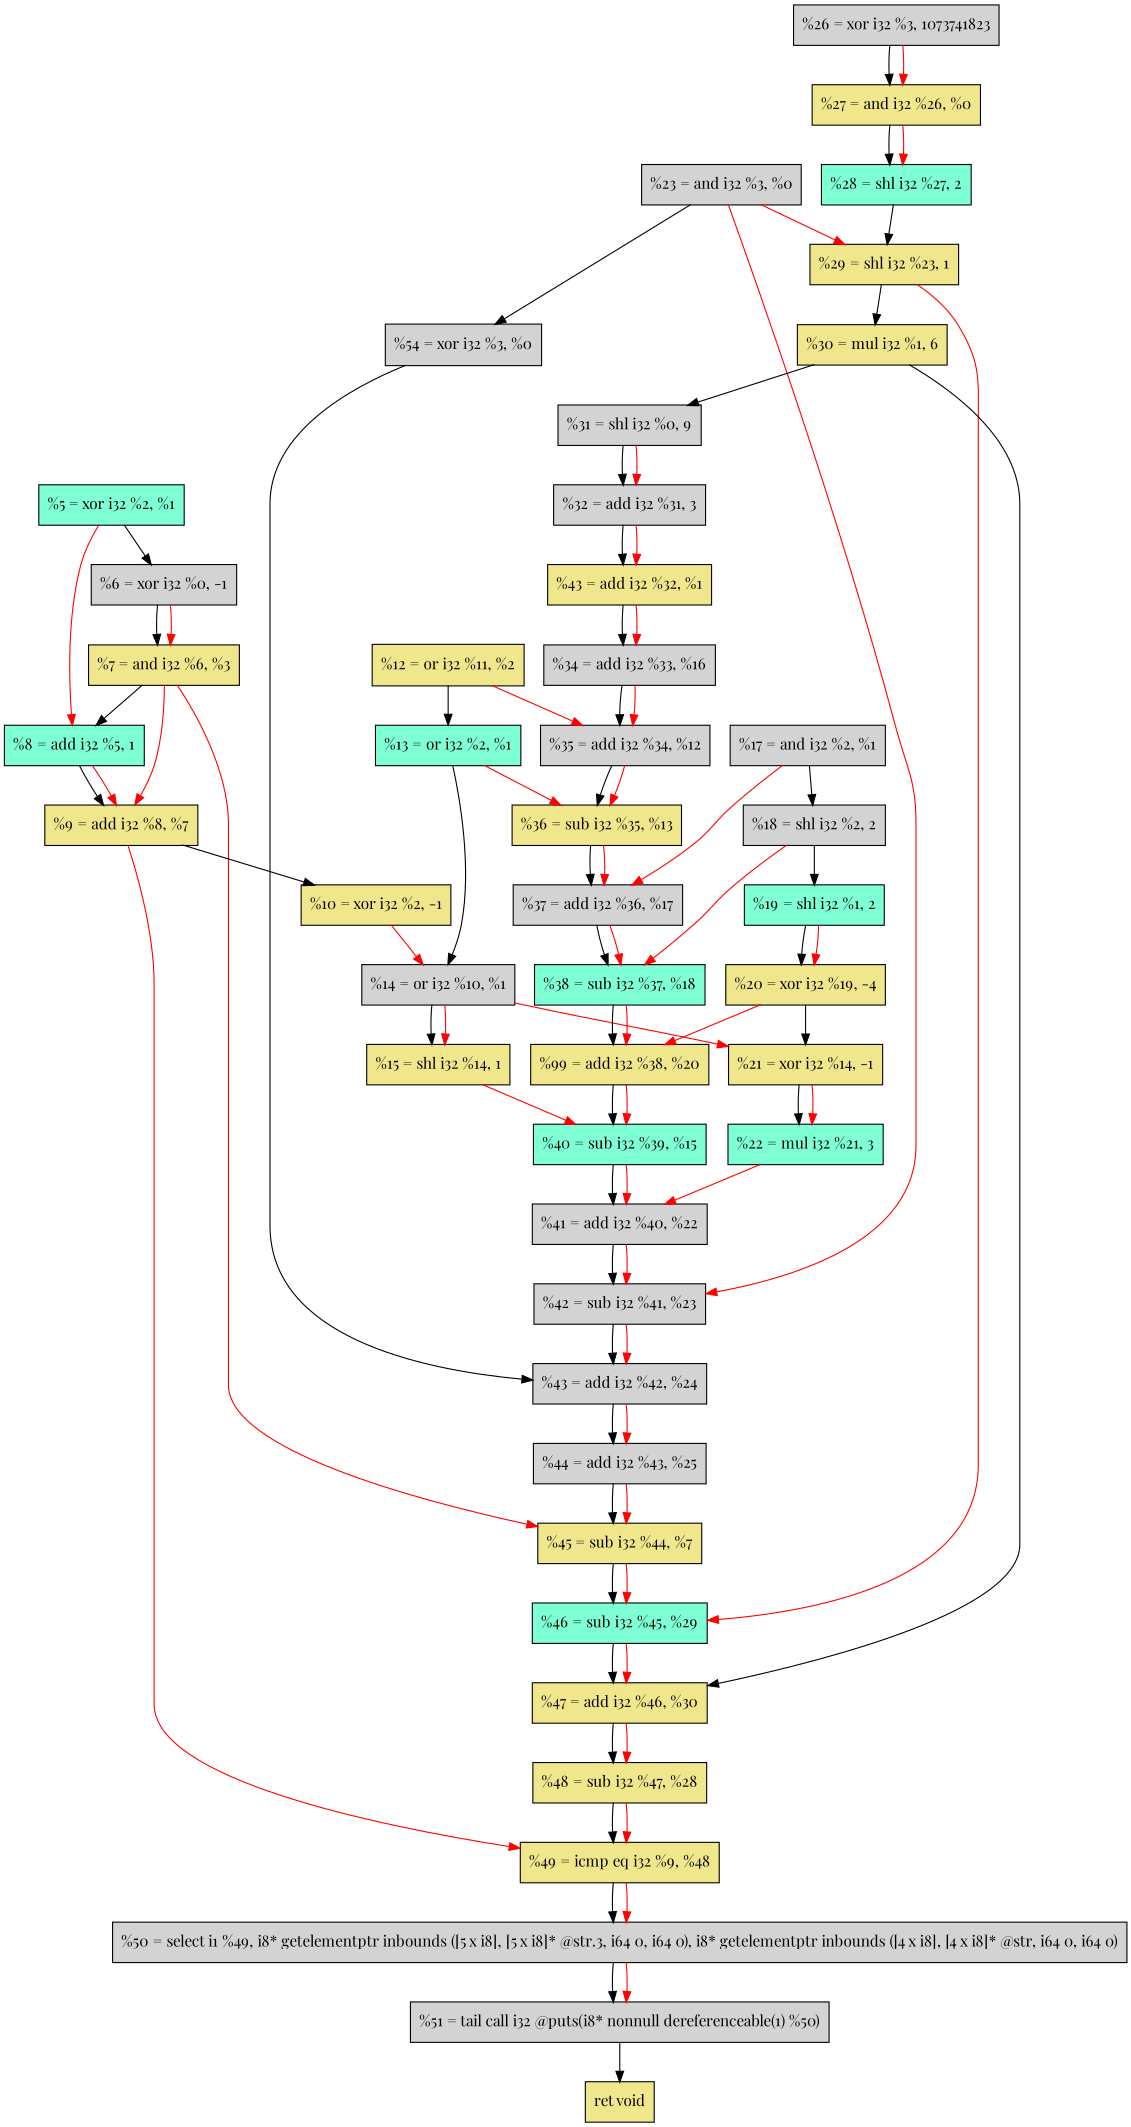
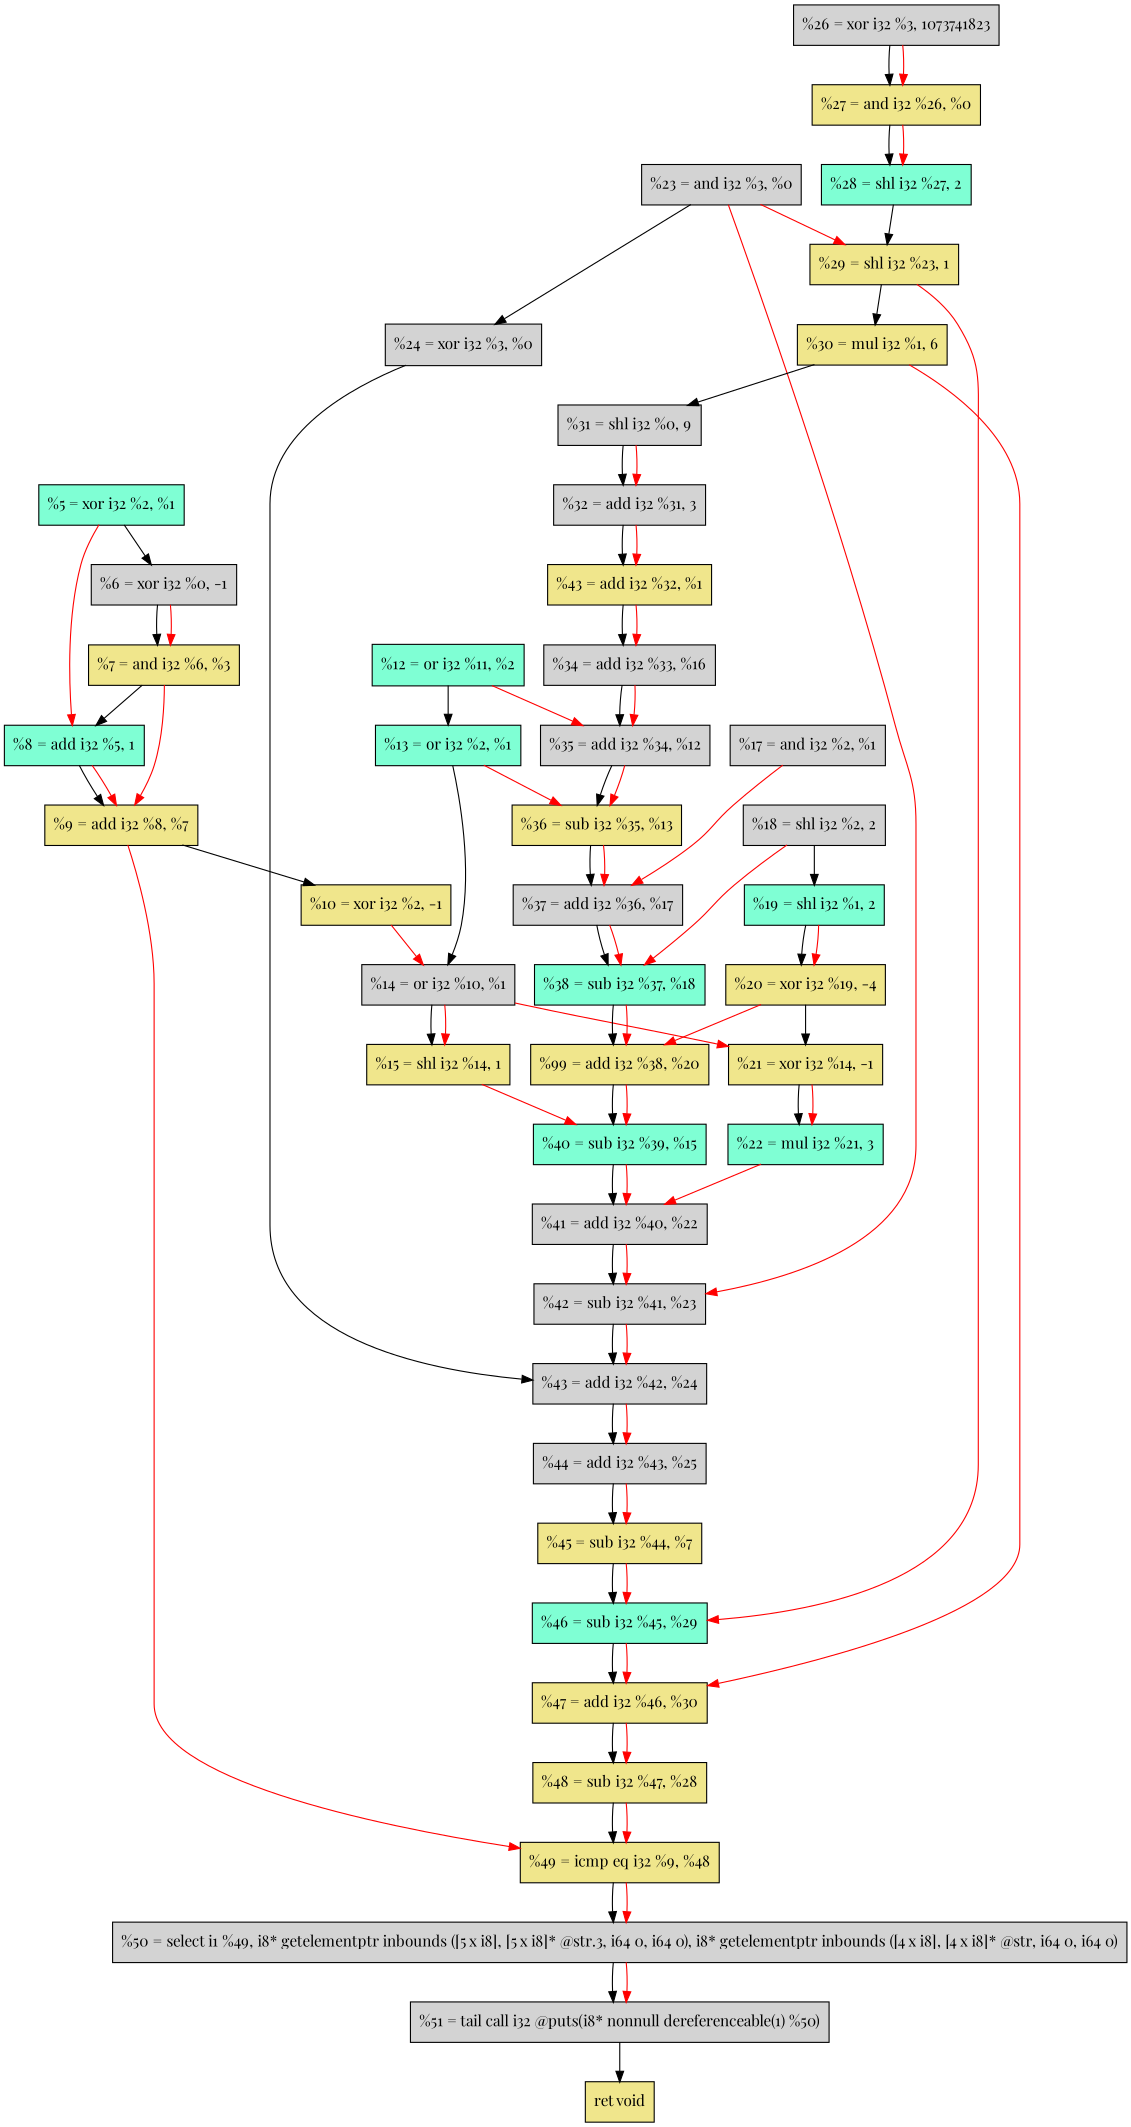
node "%54 = xor i32 %3, %0": label "%54 = xor i32 %3, %0" -> "%24 = xor i32 %3, %0"
node "%12 = or i32 %11, %2": fillcolor khaki -> aquamarine
edge "%17 = and i32 %2, %1" -> "%18 = shl i32 %2, 2": removed
edge "%30 = mul i32 %1, 6" -> "%47 = add i32 %46, %30": color black -> red
edge "%7 = and i32 %6, %3" -> "%45 = sub i32 %44, %7": removed
